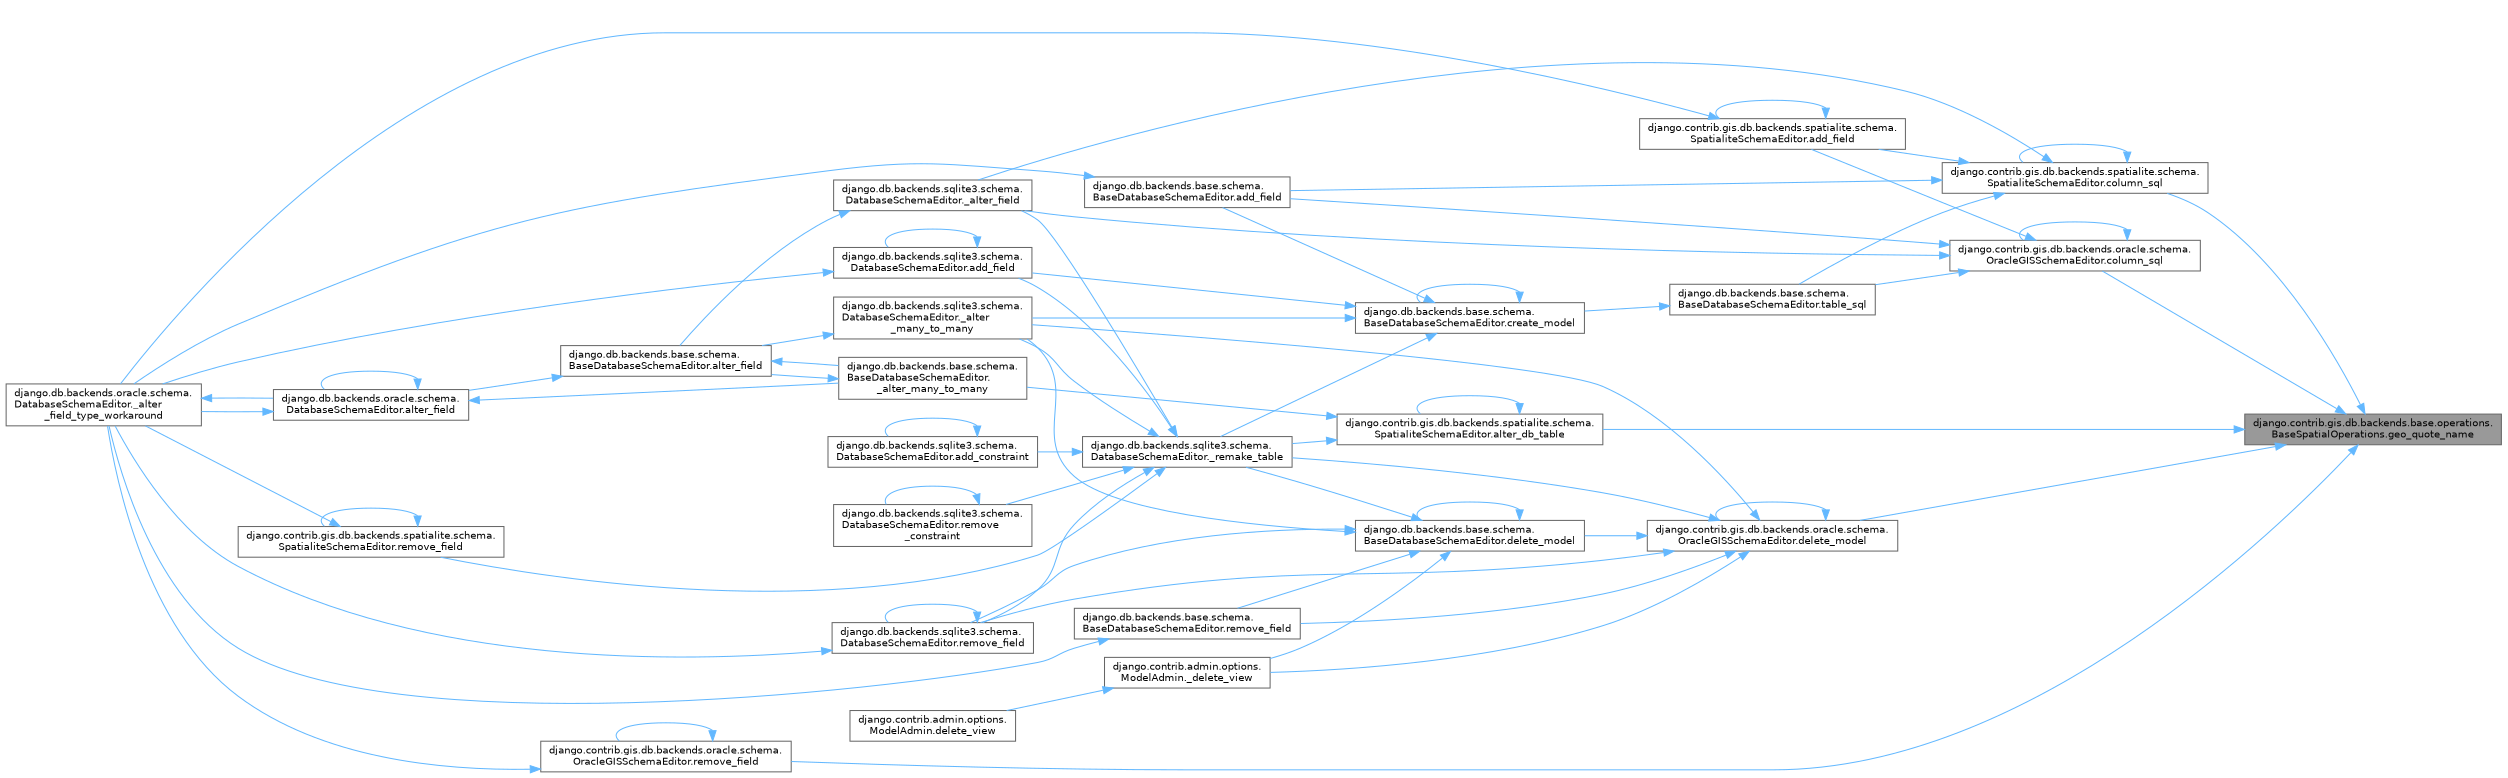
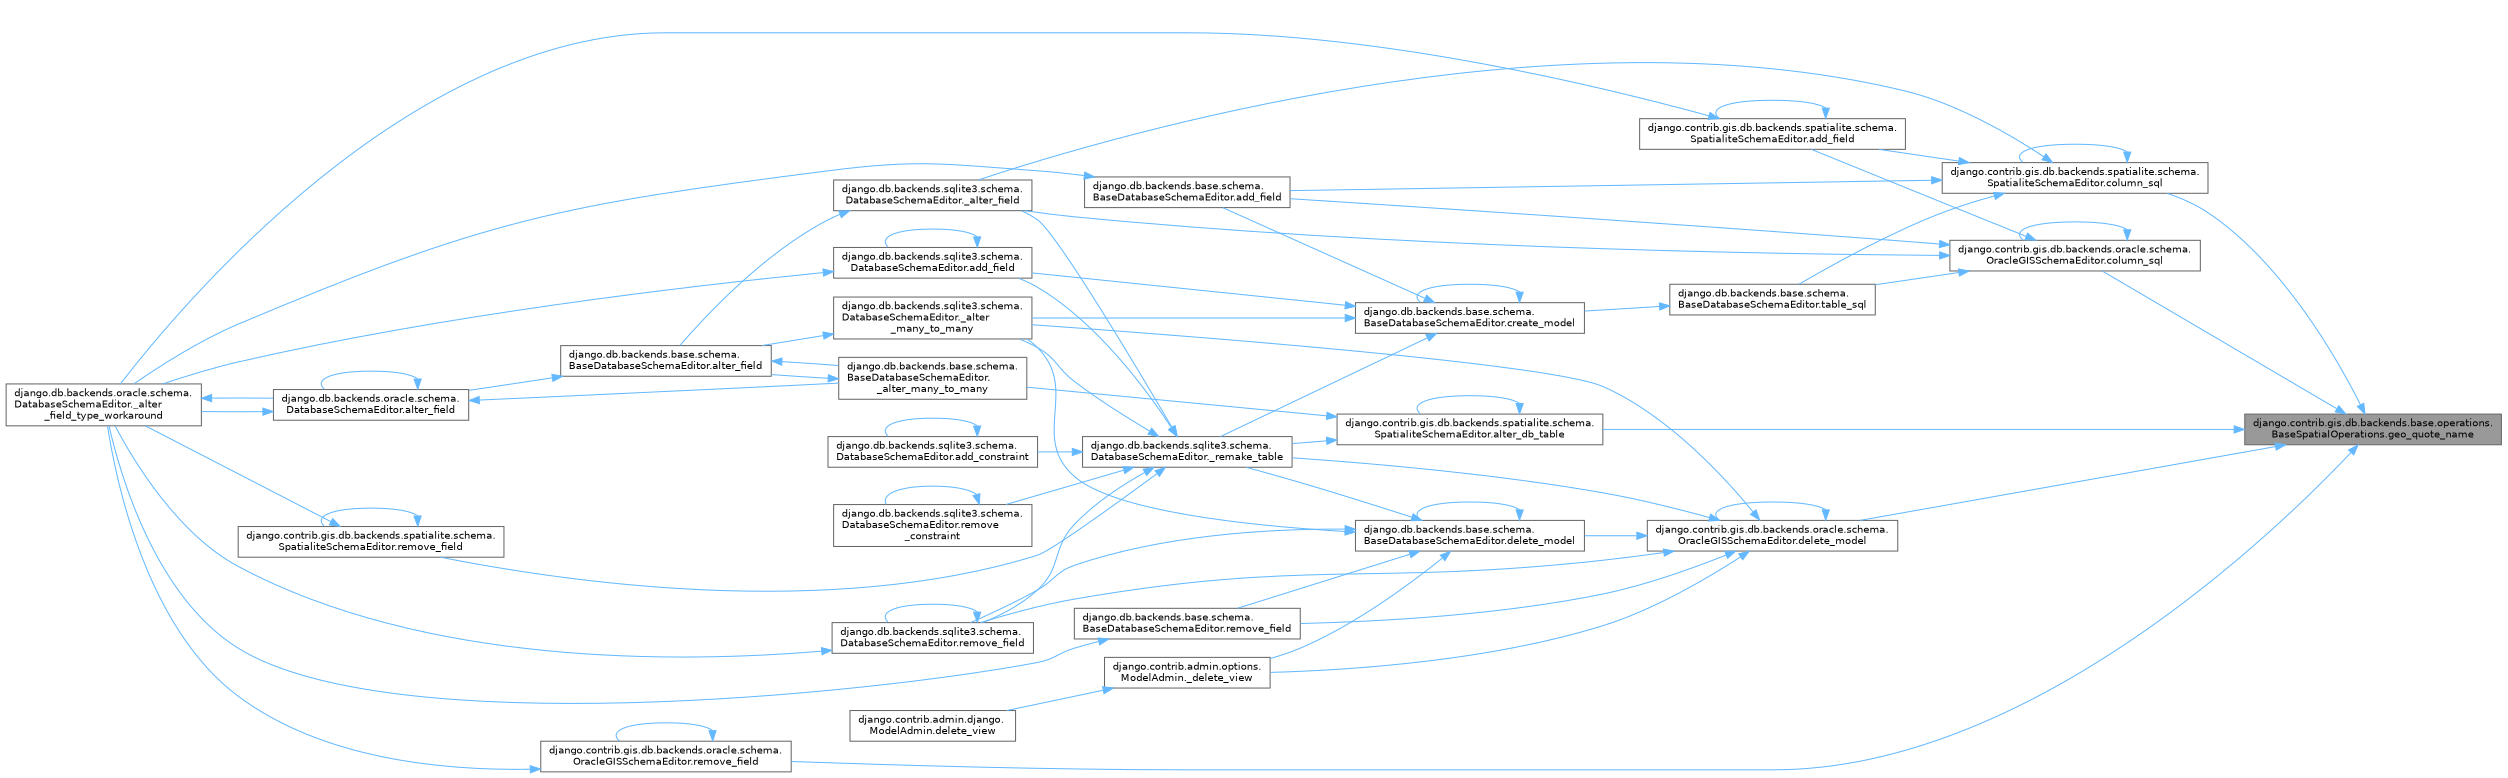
node "django.contrib.admin.options. ModelAdmin.delete_view": label "django.contrib.admin.options. ModelAdmin.delete_view" -> "django.contrib.admin.django. ModelAdmin.delete_view"
